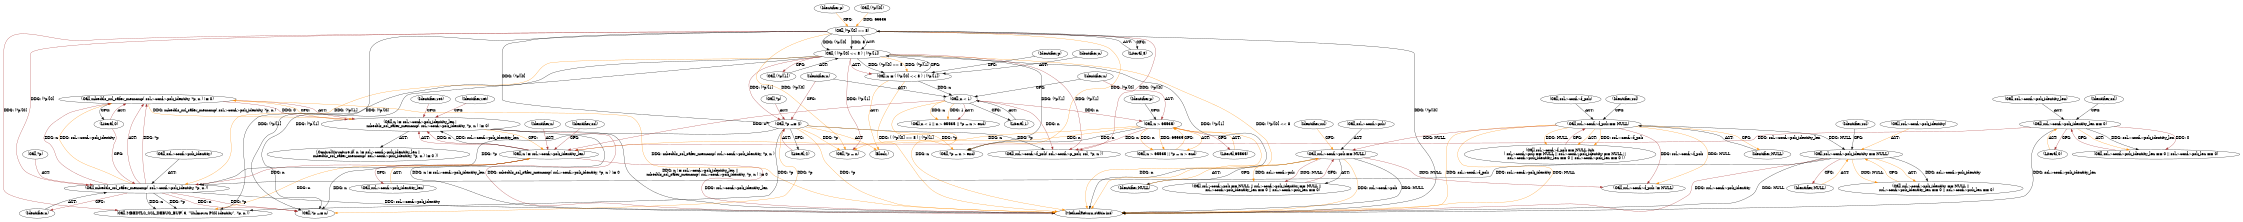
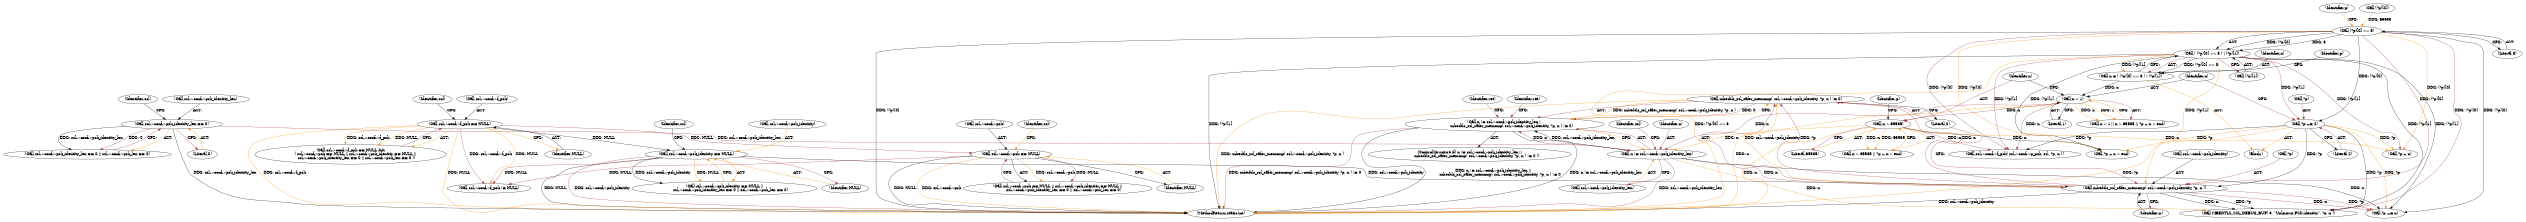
edge "(Call,n < 1 || n > 65535 || *p + n > end)" -> "(Call,n < 1)": added, label "CFG:"
edge "(Call,ssl->conf->psk_identity == NULL)" -> "(Call,ssl->conf->f_psk != NULL)": added, label "DDG: NULL"
edge "(Call,n = ( (*p)[0] << 8 ) | (*p)[1])" -> "(MethodReturn,static int)": removed, label "DDG: ( (*p)[0] << 8 ) | (*p)[1]"
